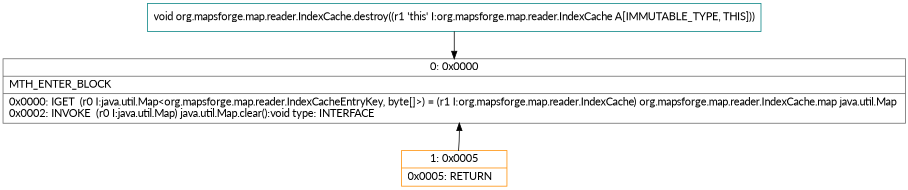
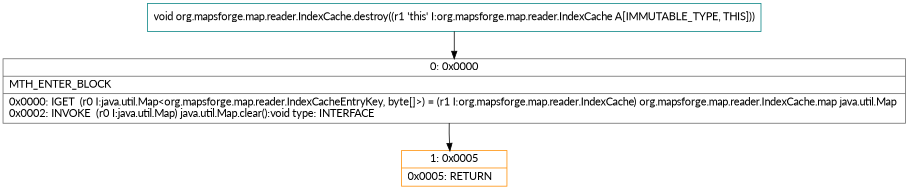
edge "1: 0x0005" -> "0: 0x0000": reversed
